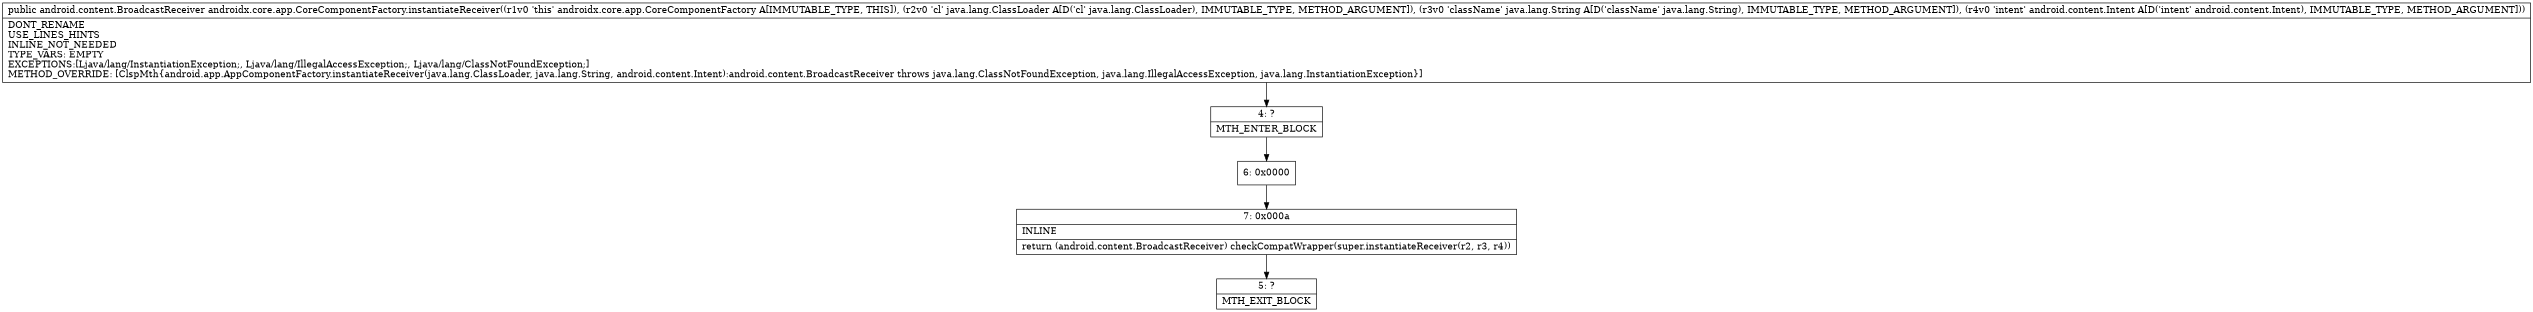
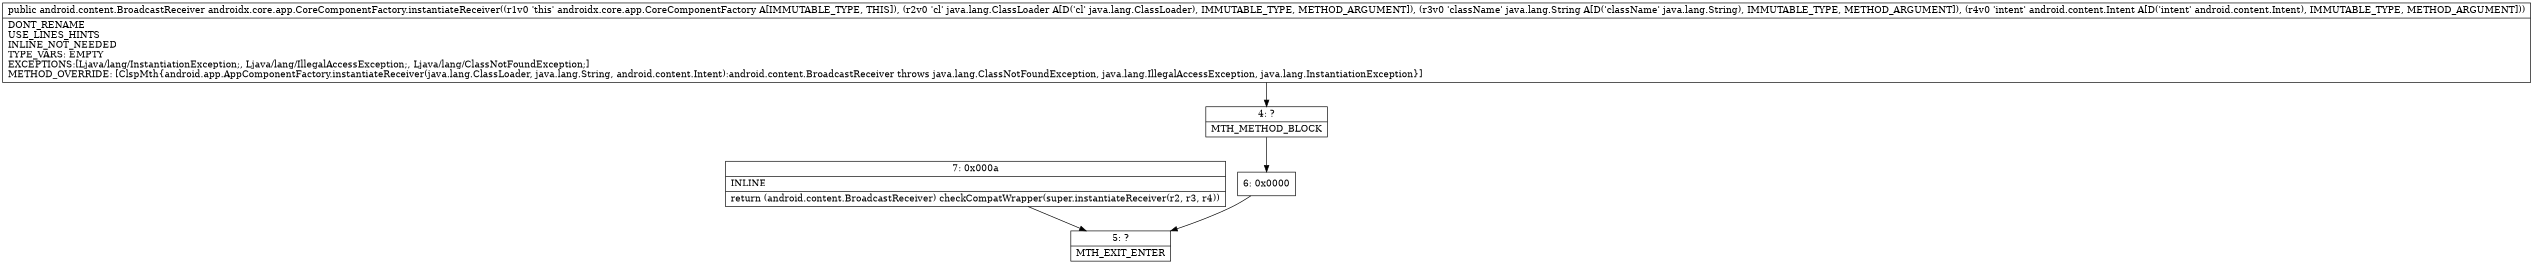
node "4: ?": text "MTH_ENTER_BLOCK" -> "MTH_METHOD_BLOCK"
edge "6: 0x0000" -> "7: 0x000a": now "6: 0x0000" -> "5: ?"
node "5: ?": text "MTH_EXIT_BLOCK" -> "MTH_EXIT_ENTER"
